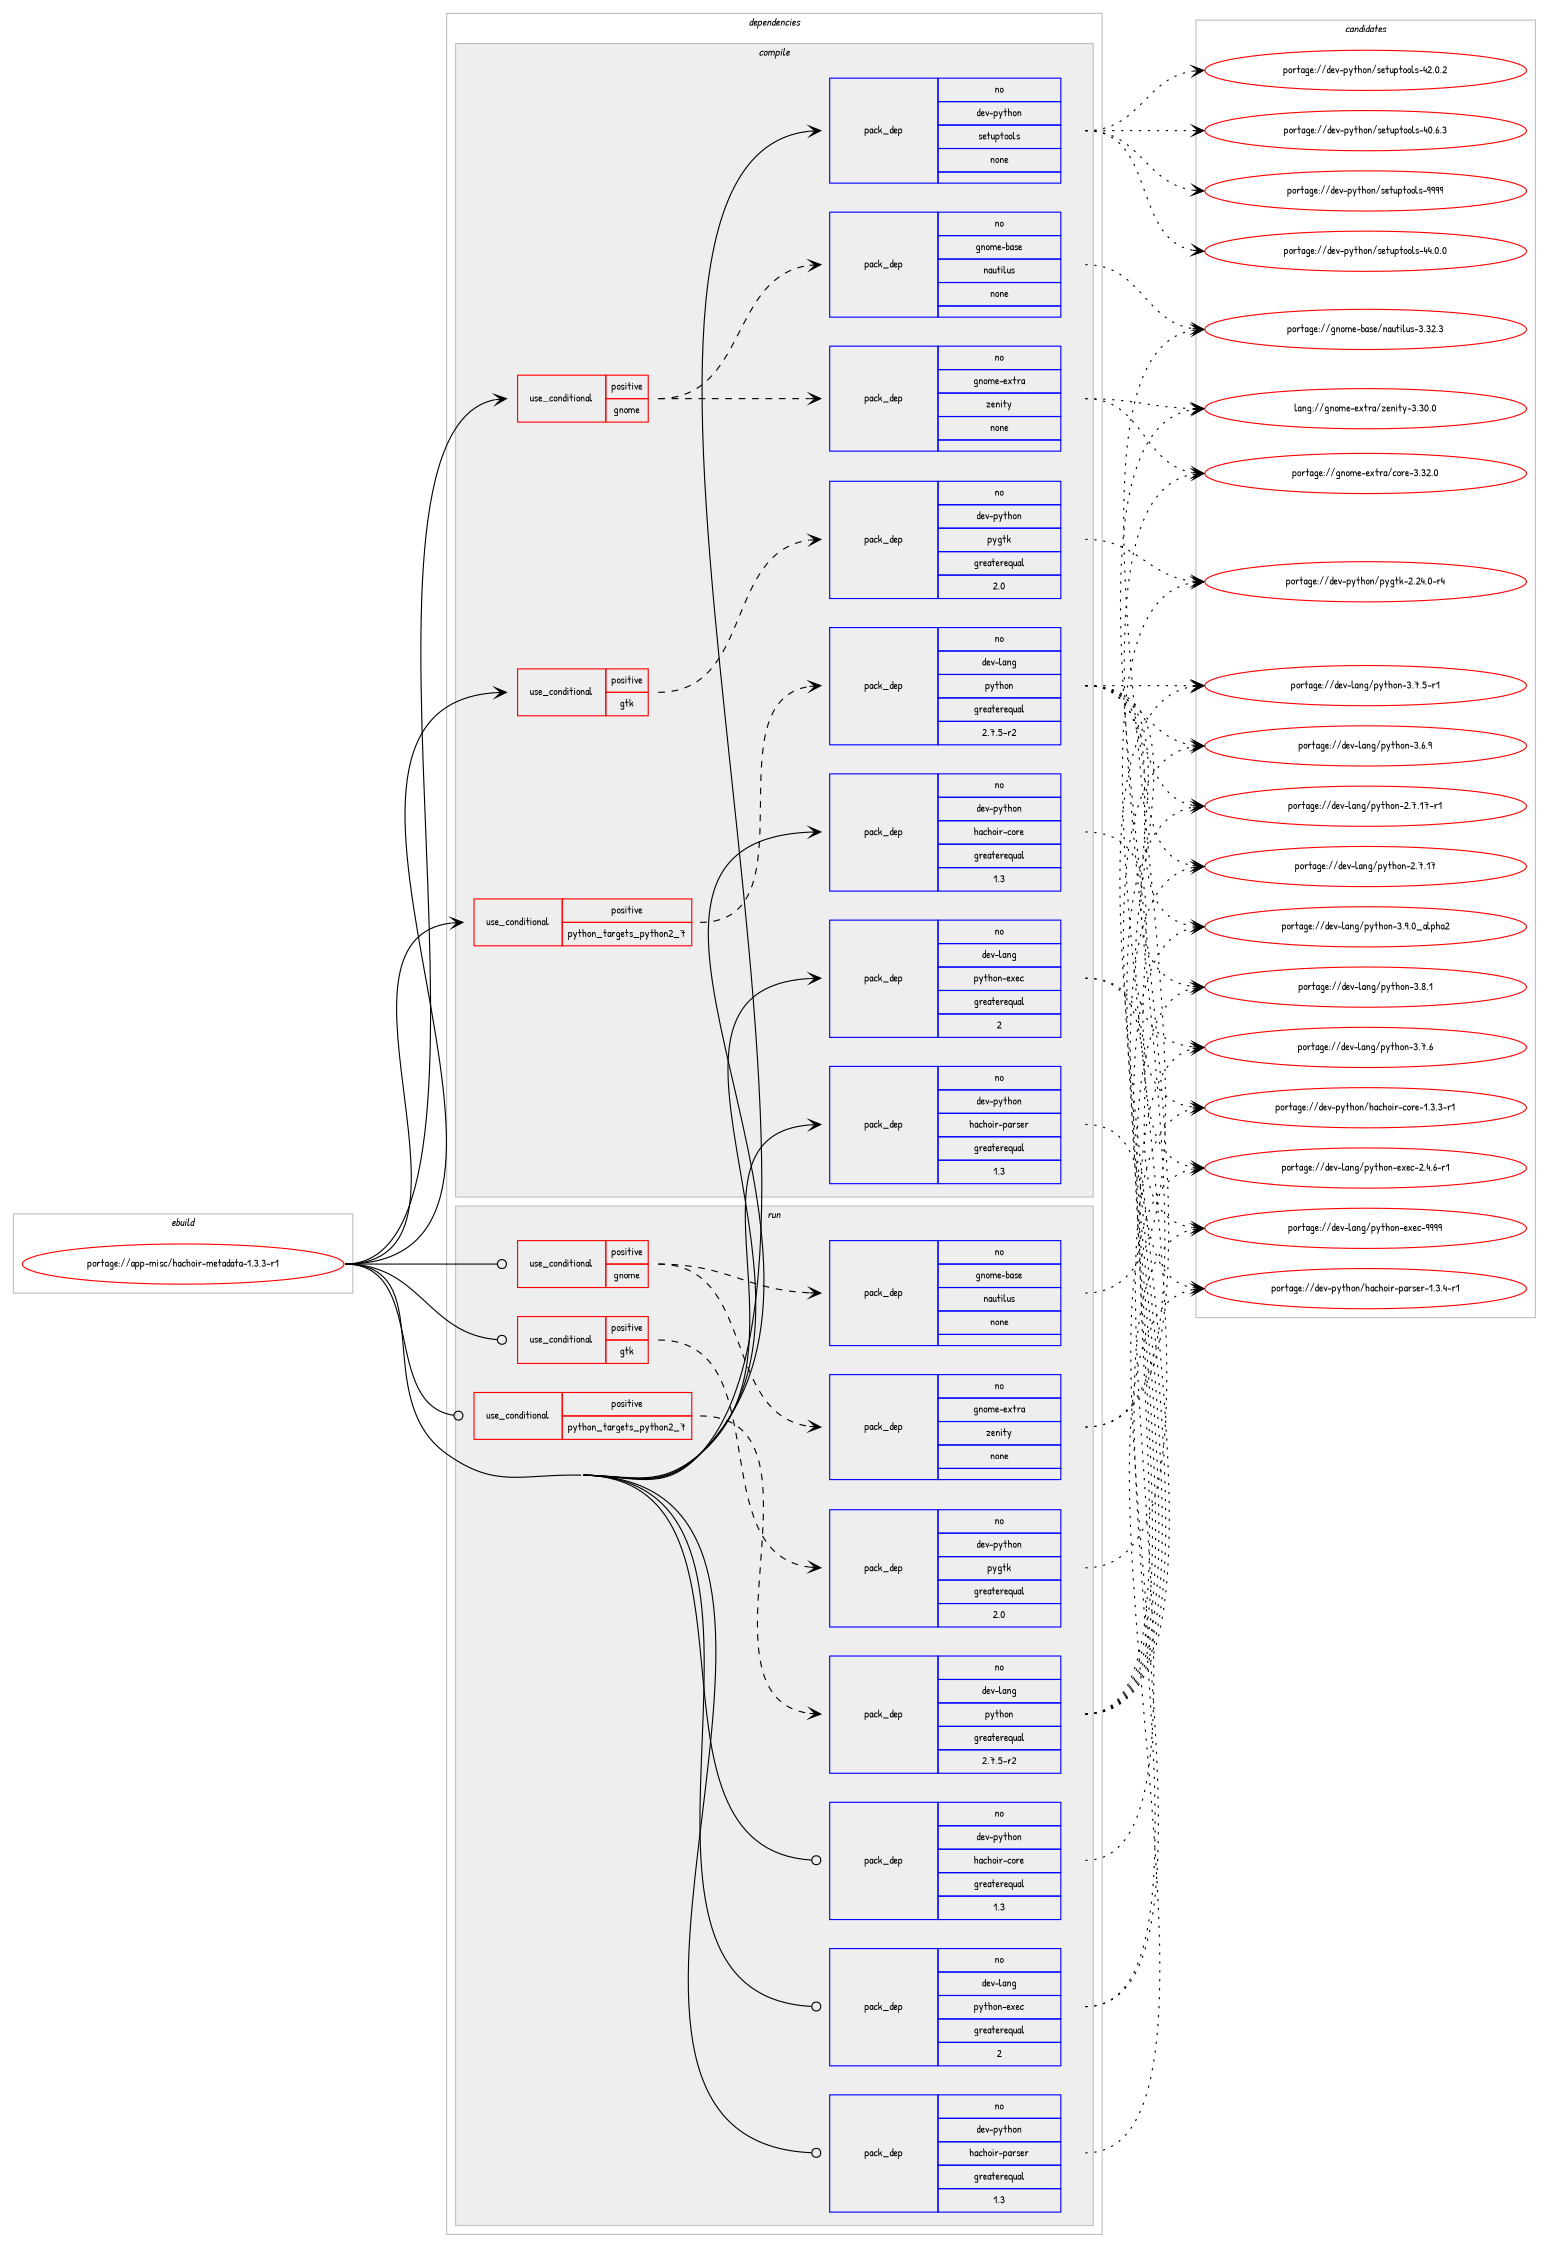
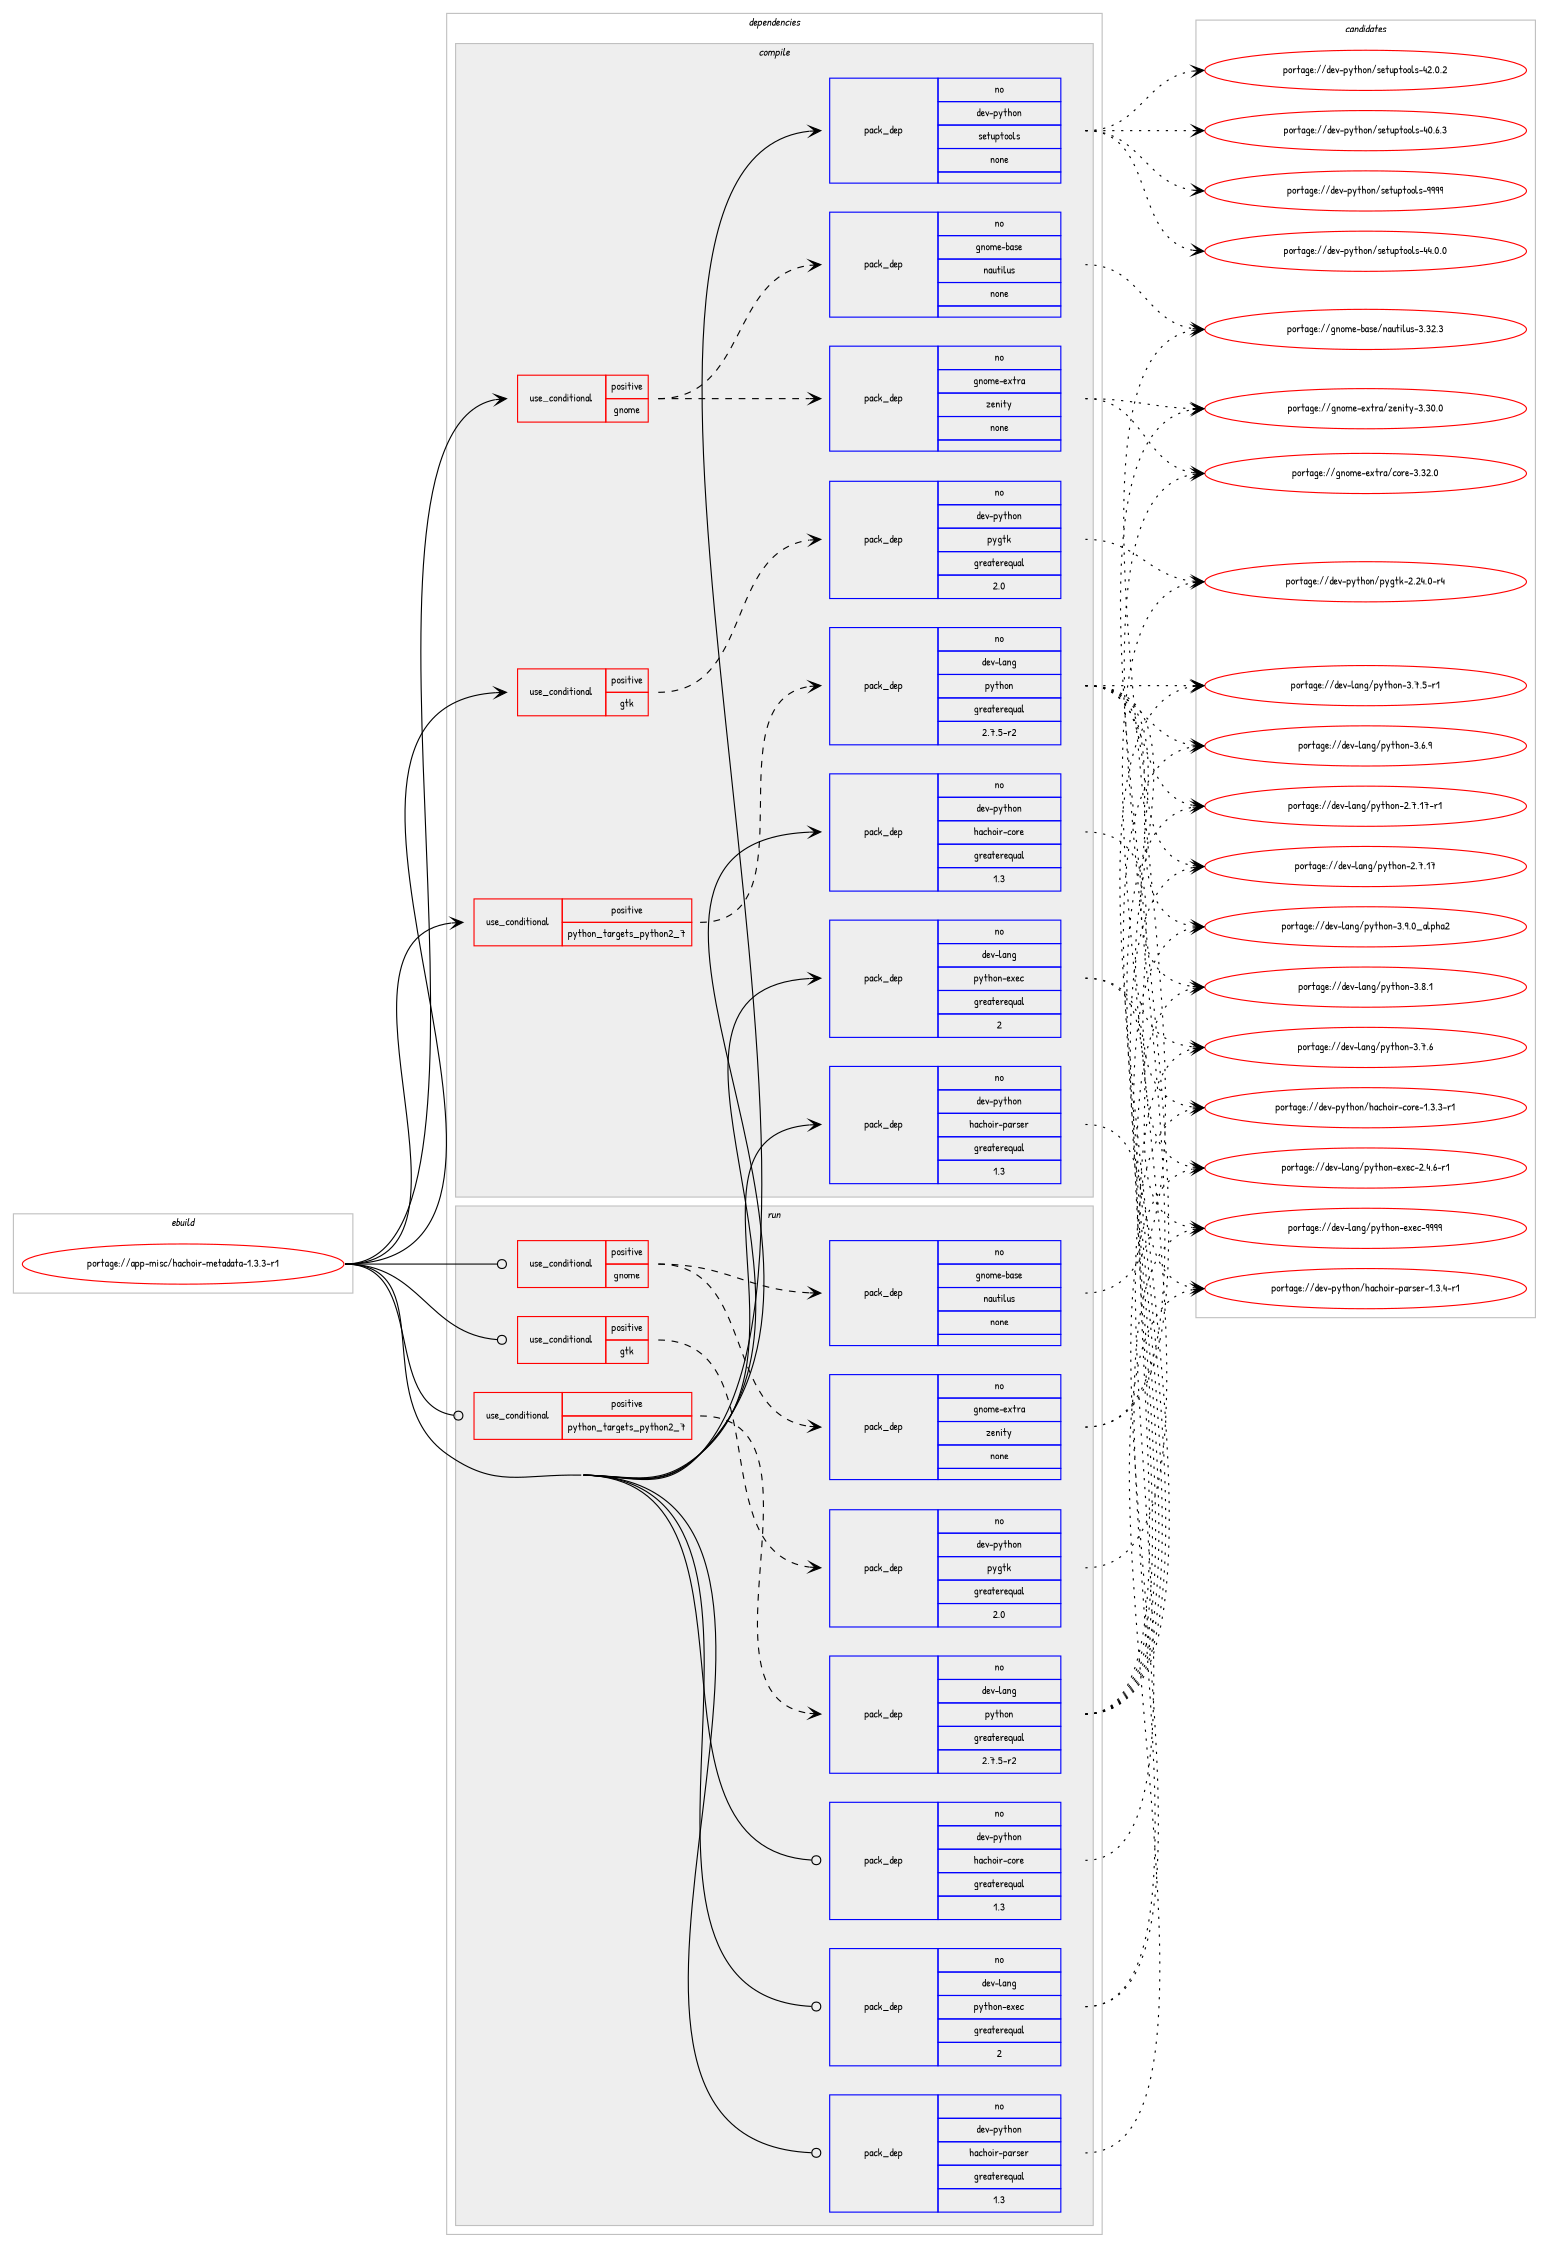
node "lang://gnome-extra/zenity-3.30.0": label "lang://gnome-extra/zenity-3.30.0" -> "portage://gnome-extra/zenity-3.30.0"
